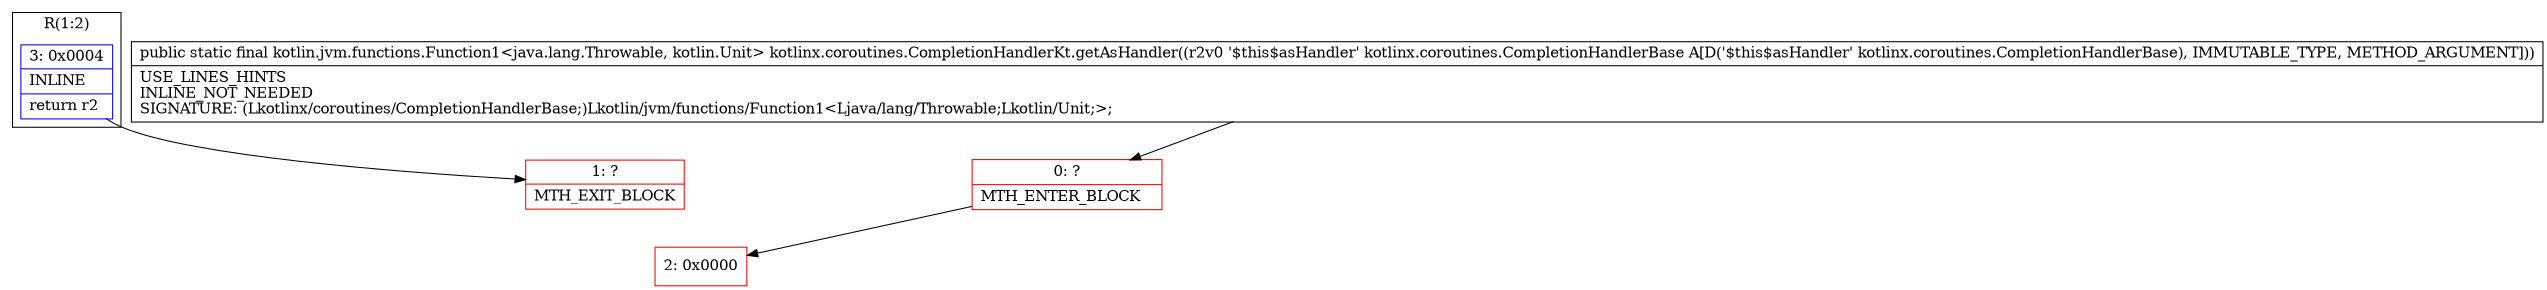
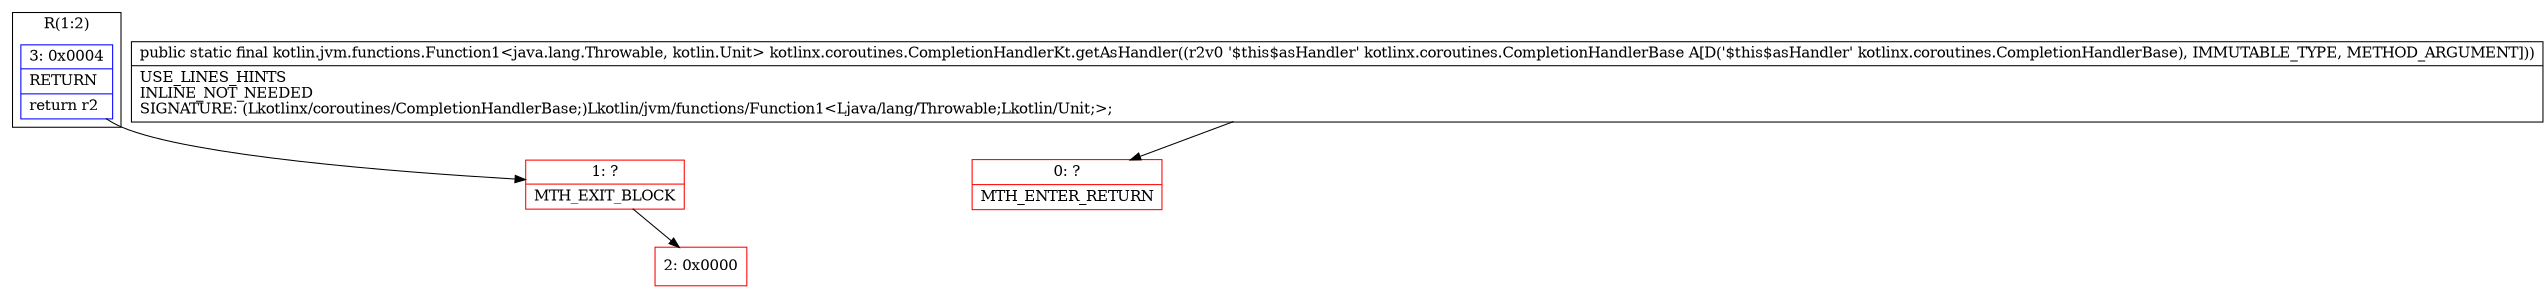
node "3: 0x0004": text "INLINE" -> "RETURN"
node "0: ?": text "MTH_ENTER_BLOCK" -> "MTH_ENTER_RETURN"
edge "0: ?" -> "2: 0x0000": now "1: ?" -> "2: 0x0000"
